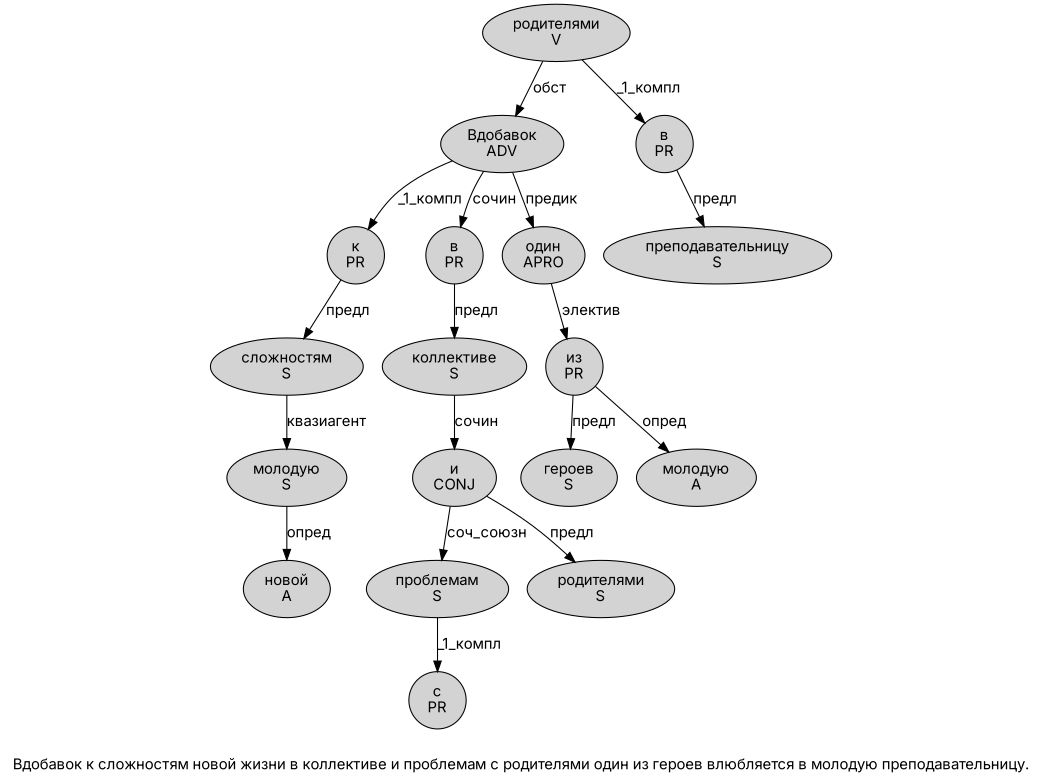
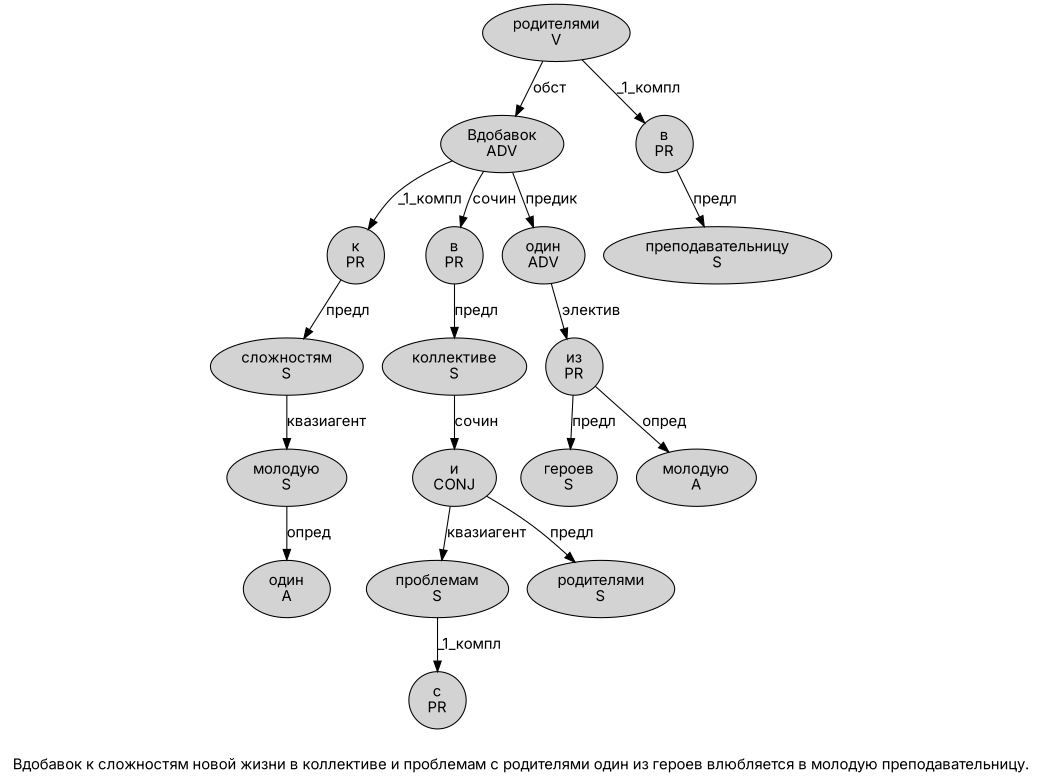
node "один APRO": label "один APRO" -> "один ADV"
edge "и CONJ" -> "проблемам S": label "соч_союзн" -> "квазиагент"
node "новой A": label "новой A" -> "один A"
